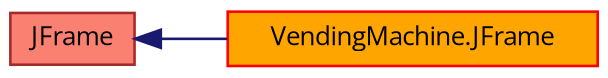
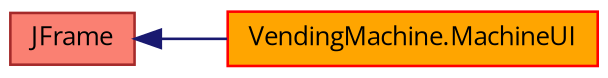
node "VendingMachine.JFrame": label "VendingMachine.JFrame" -> "VendingMachine.MachineUI"
